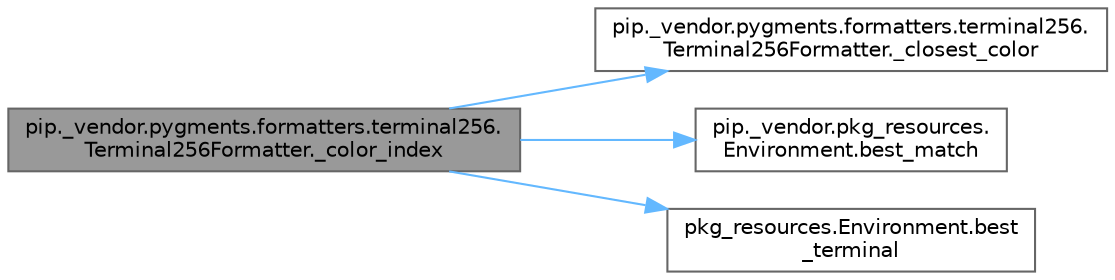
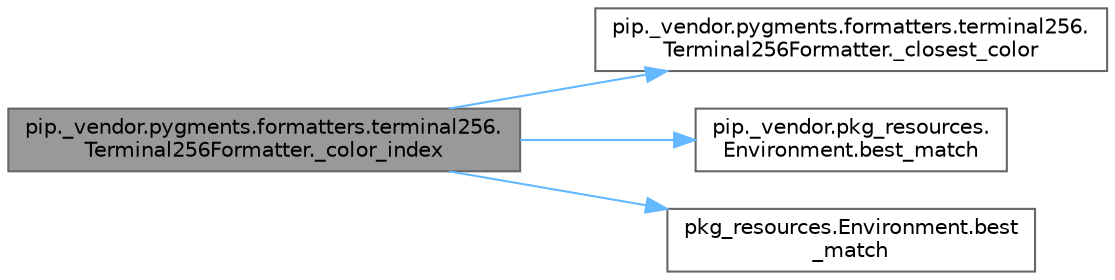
node "pkg_resources.Environment.best _terminal": label "pkg_resources.Environment.best _terminal" -> "pkg_resources.Environment.best _match"
